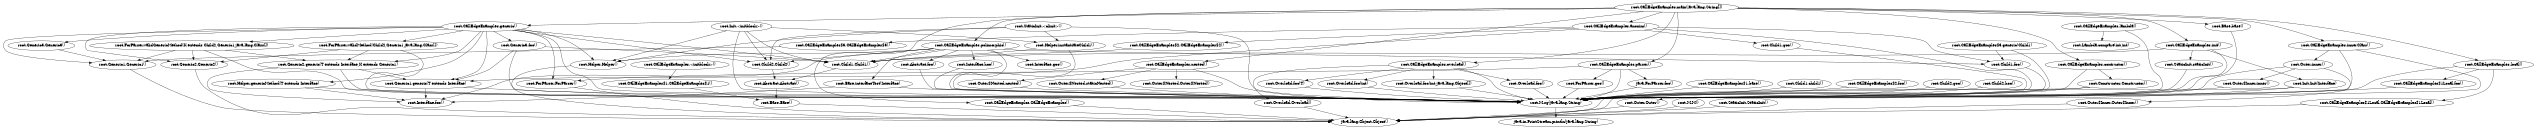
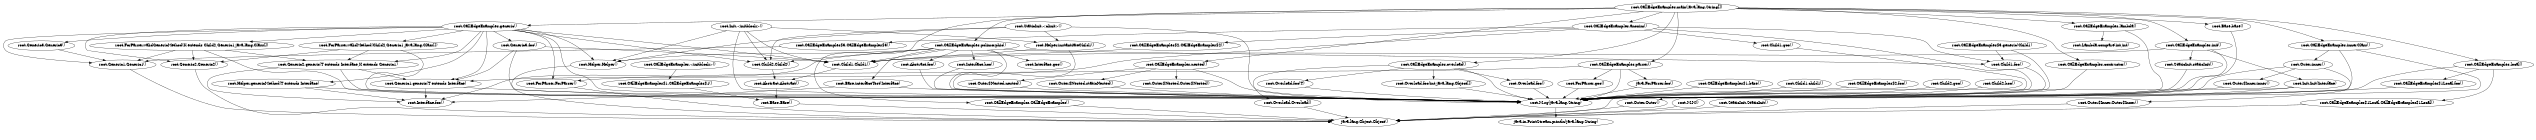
edge "root.CallEdgeExamples.main(java.lang.String[])" -> "root.CallEdgeExamples.lambda()": added
node "root.Overload.foo(int)": removed
node "root.Constructor.Constructor()": removed
